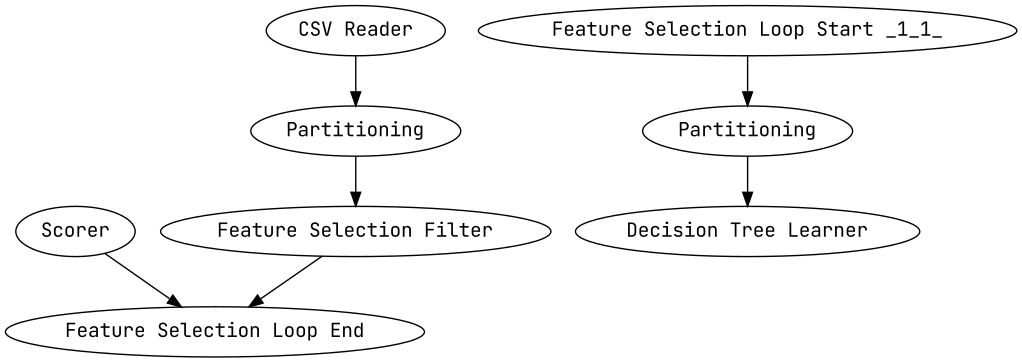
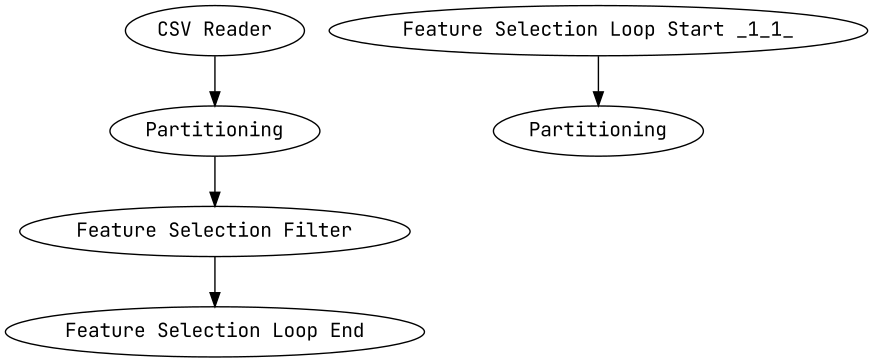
node "Scorer": removed
node "Decision Tree Learner": removed
